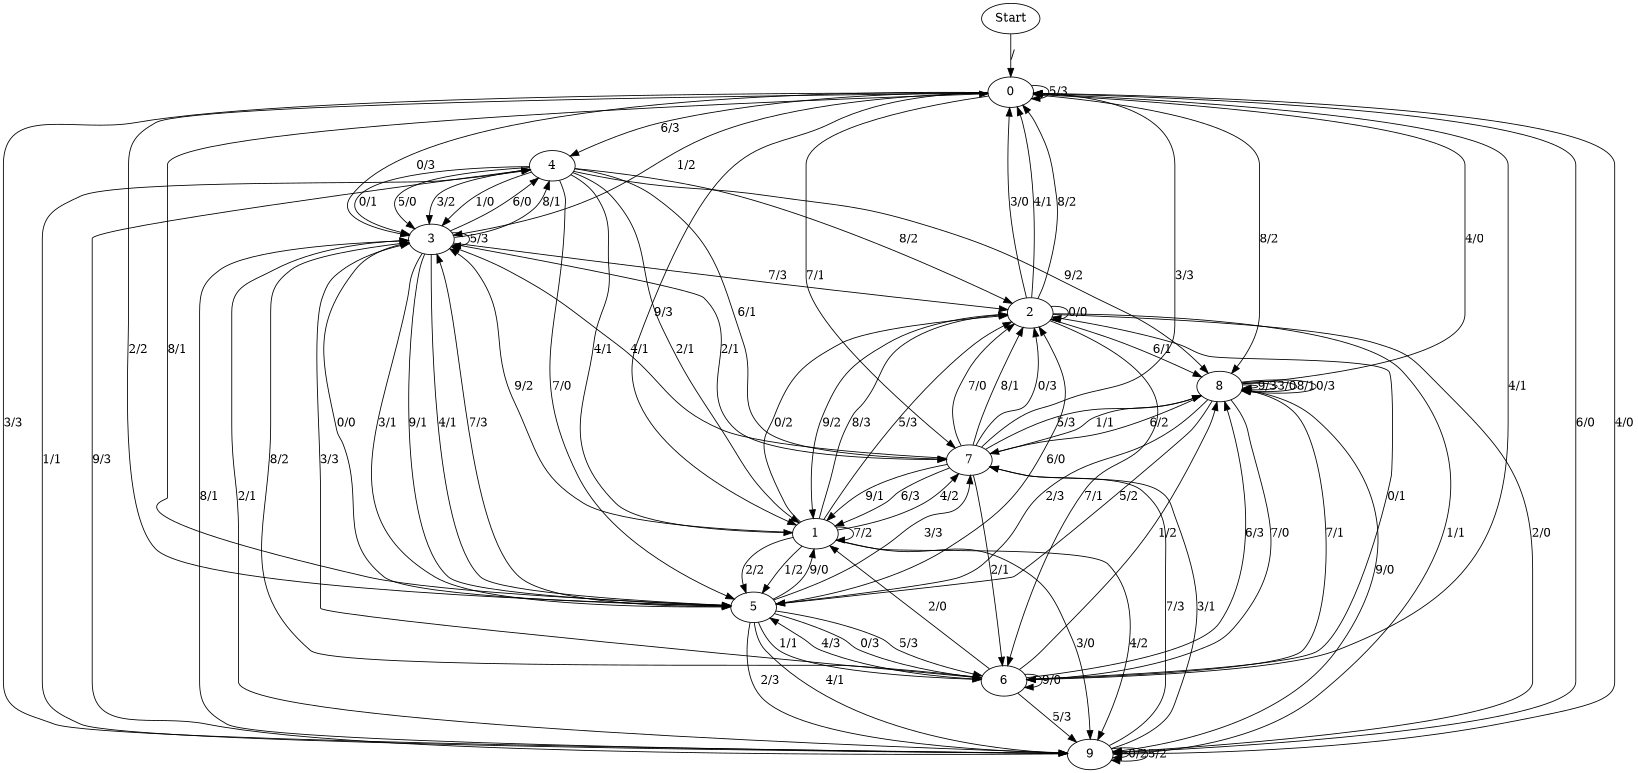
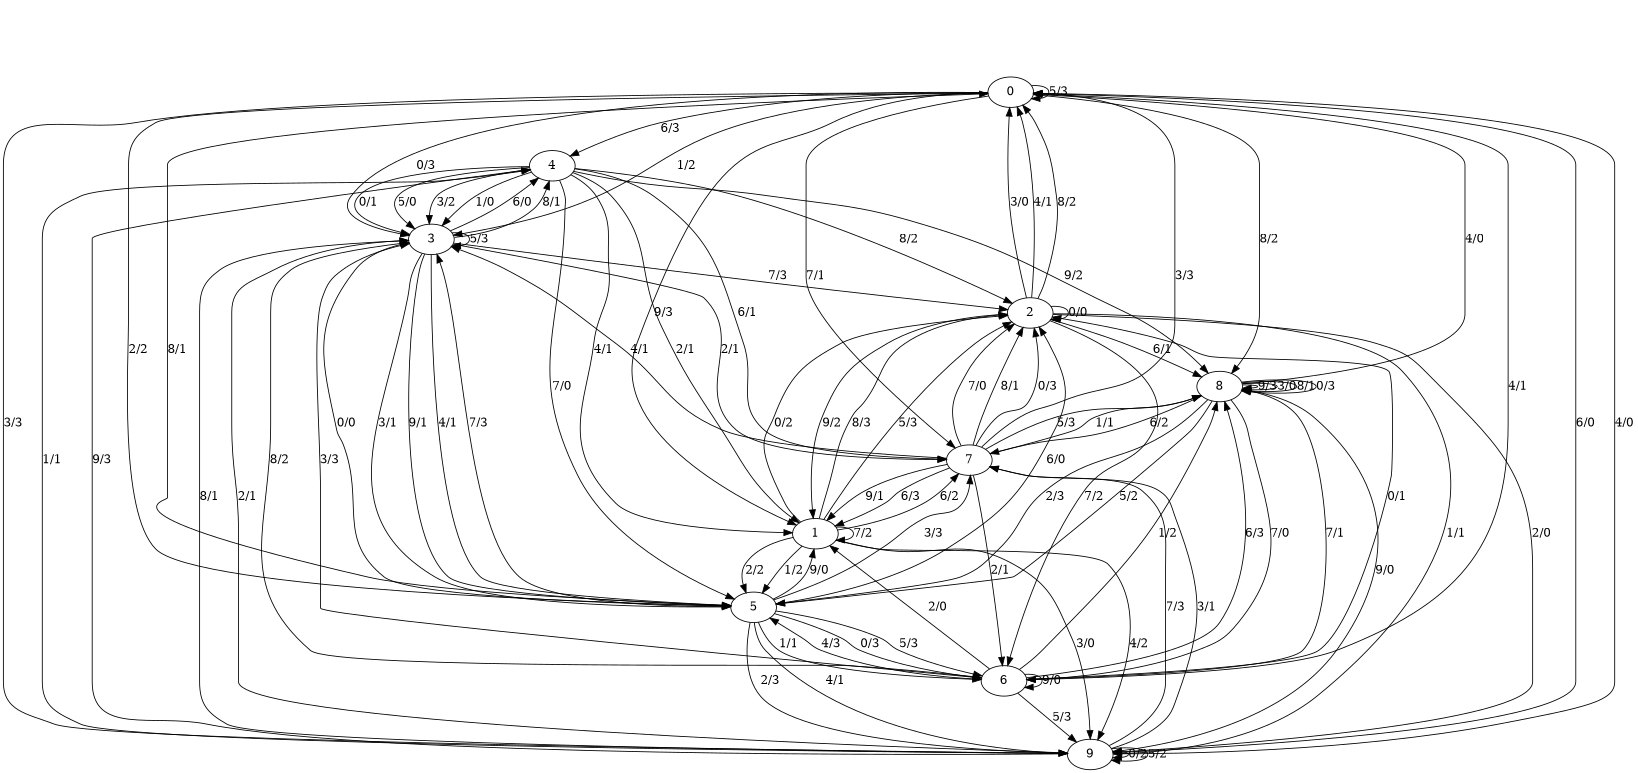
node "Start": removed
edge "1" -> "3": removed, label "9/2"
edge "1" -> "7": label "4/2" -> "6/2"
edge "2" -> "6": label "7/1" -> "7/2"
